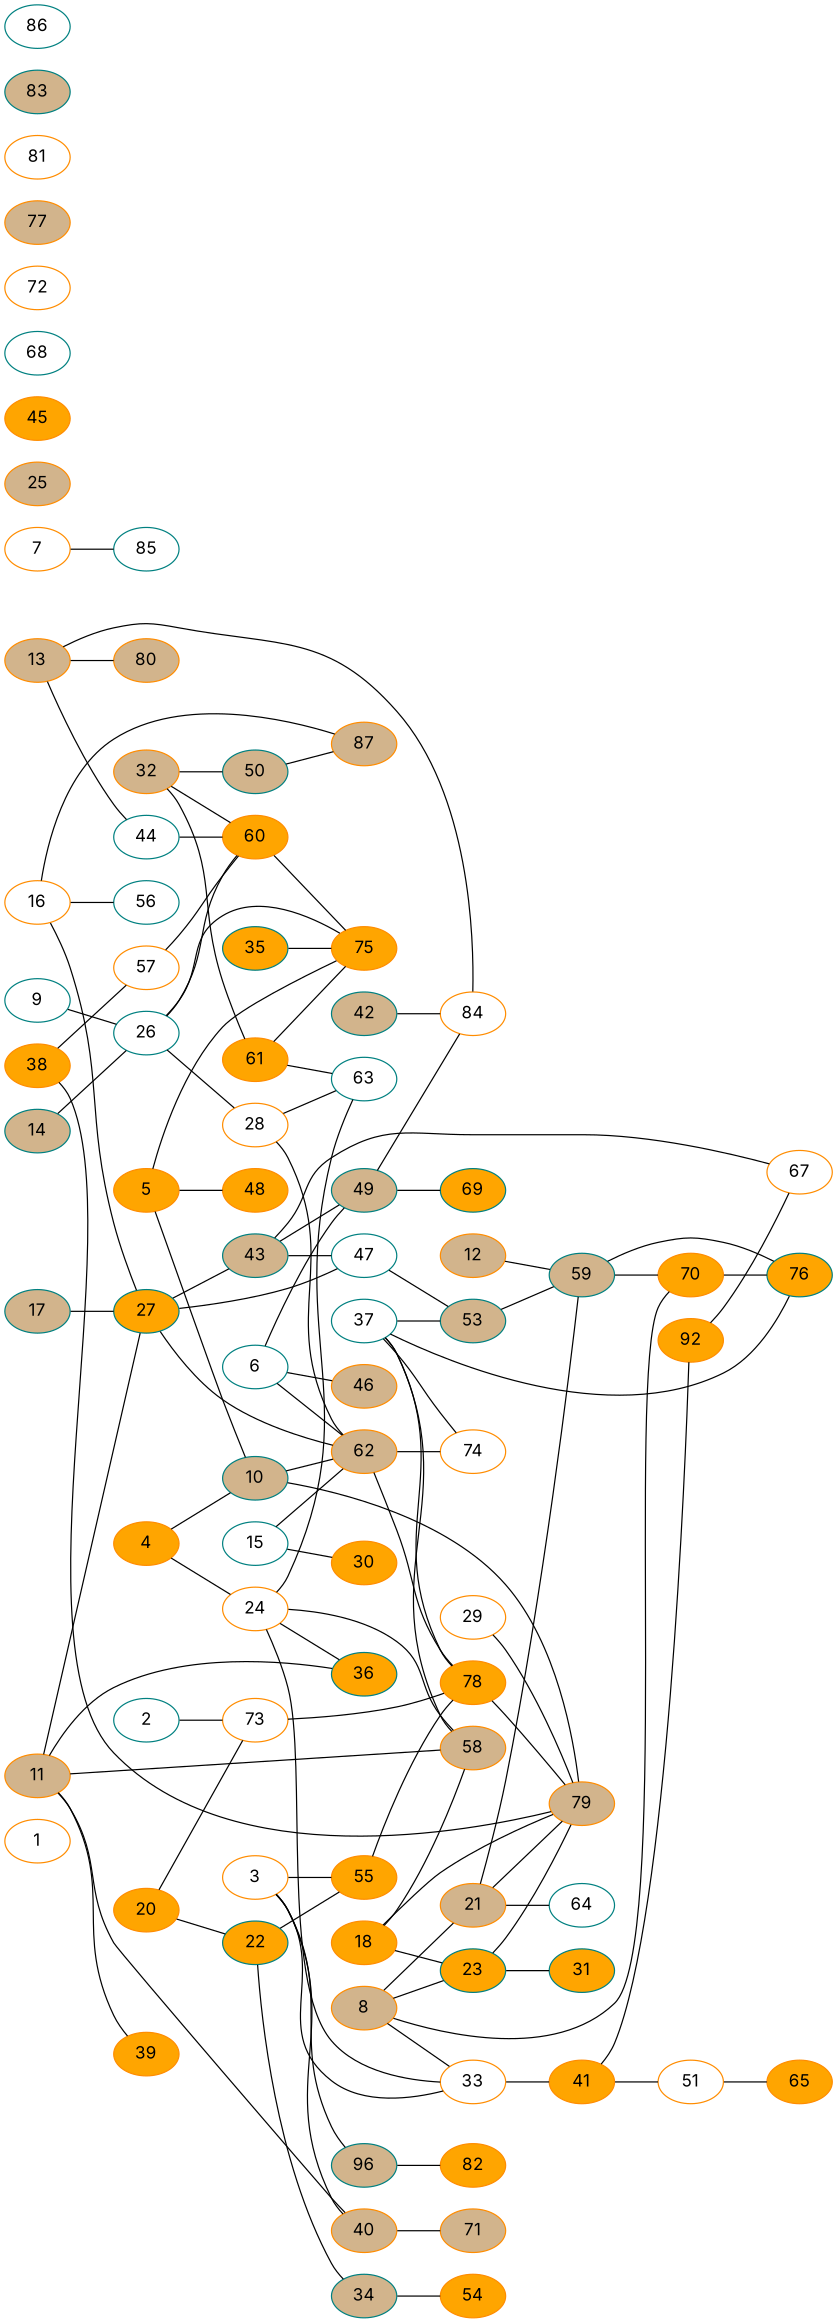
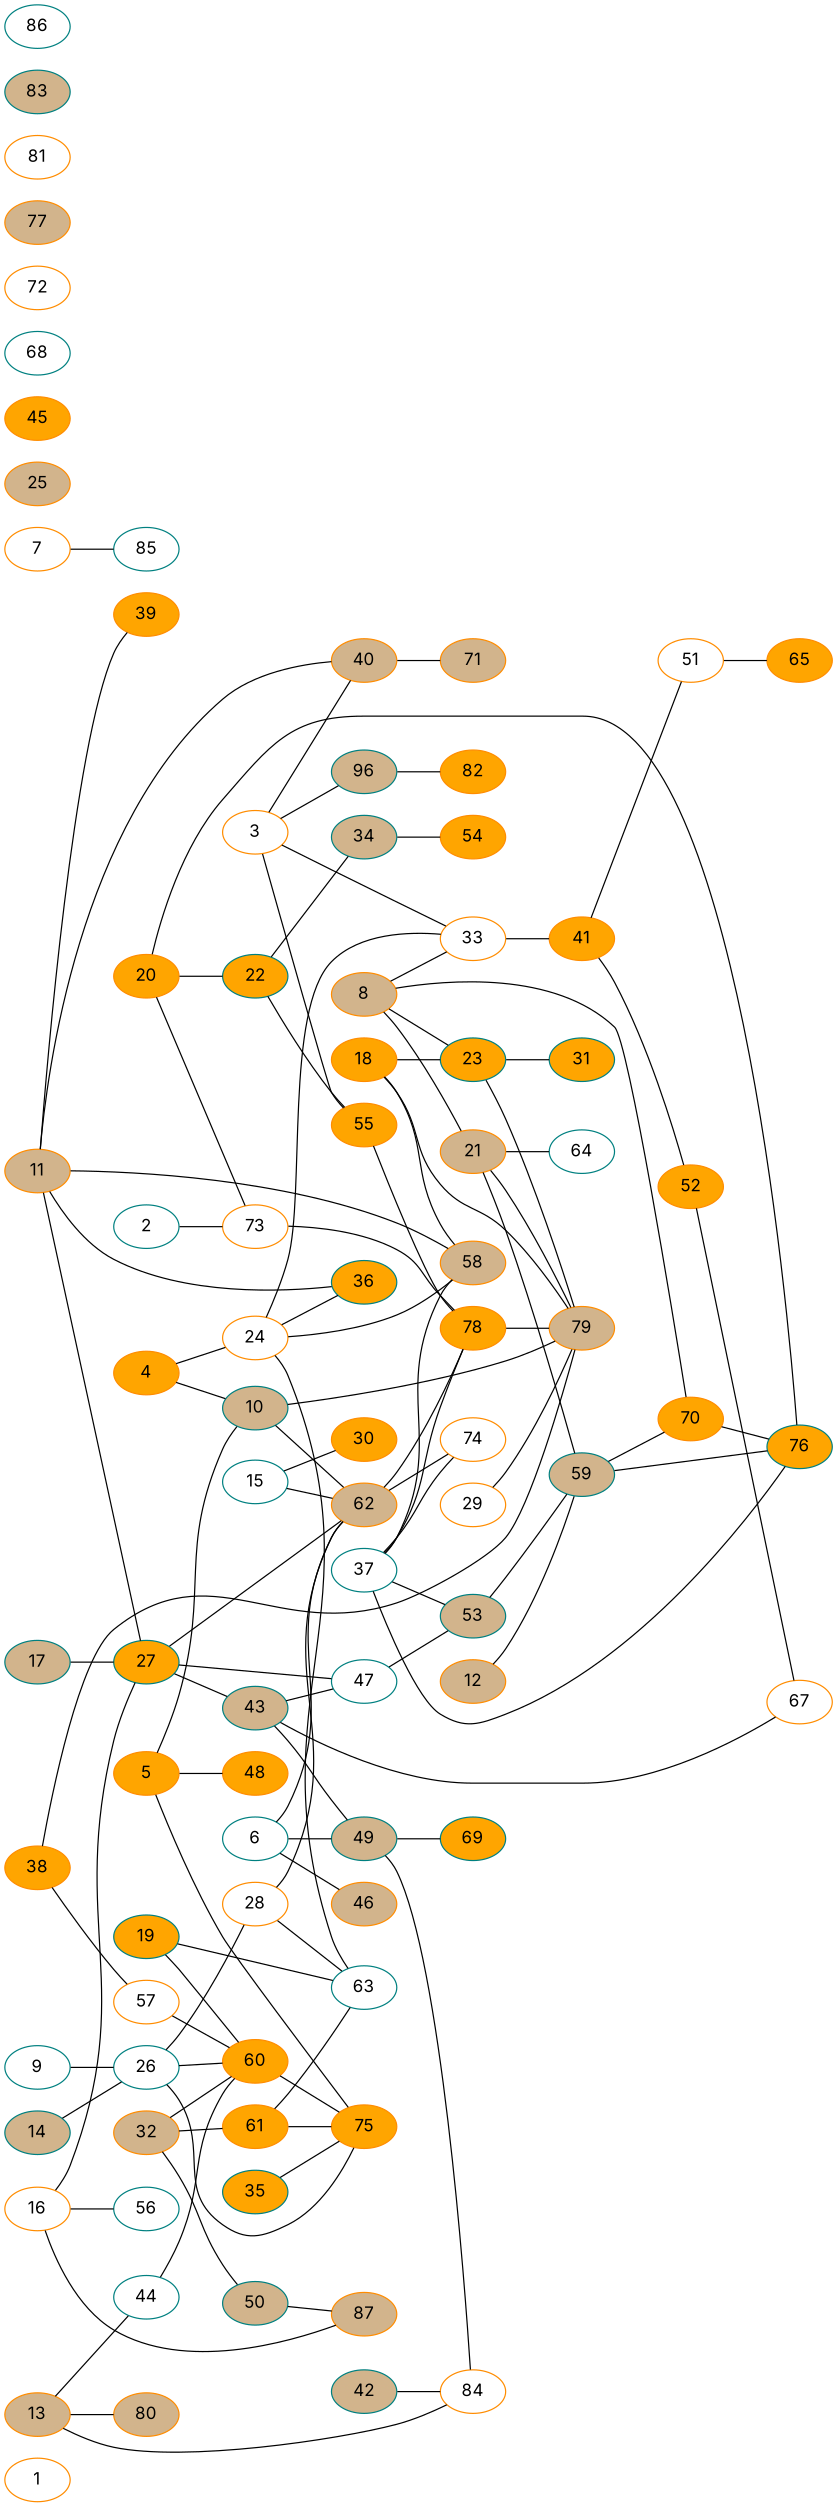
edge "20" -- "76": added
node "92": label "92" -> "52"
node "19": added
